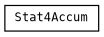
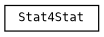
node "Stat4Accum": label "Stat4Accum" -> "Stat4Stat"
